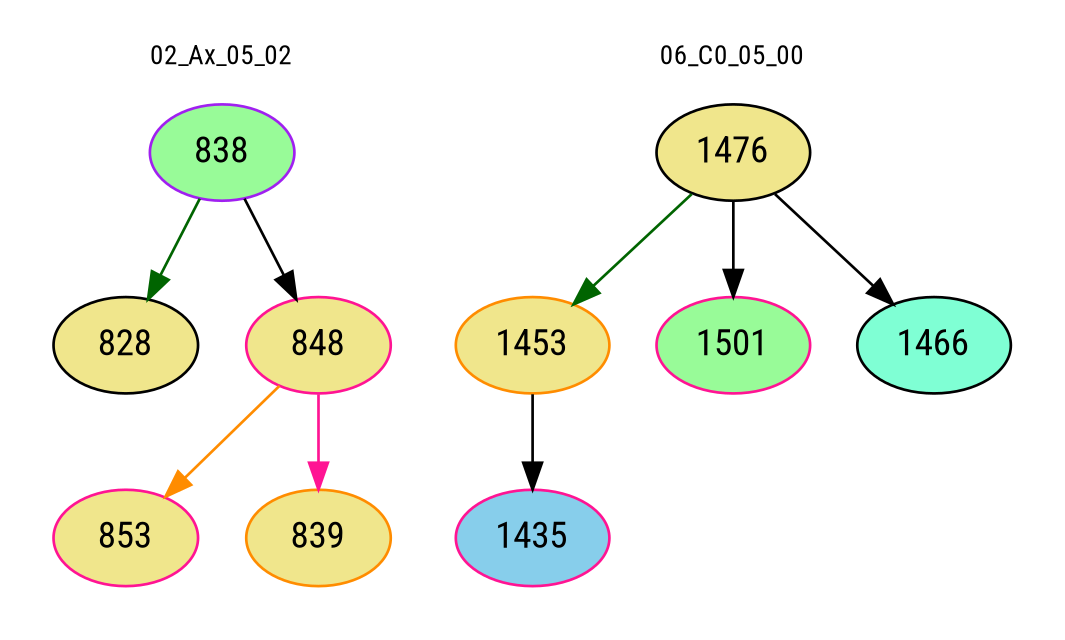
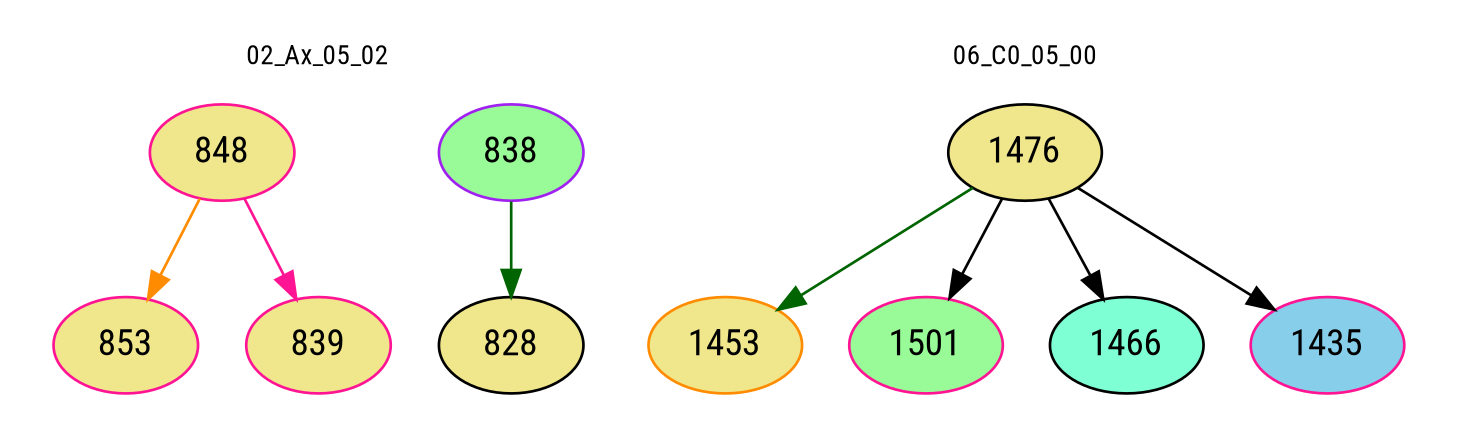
edge "838" -> "848": removed
edge "1453" -> "1435": now "1476" -> "1435"
node "839": color darkorange -> deeppink
